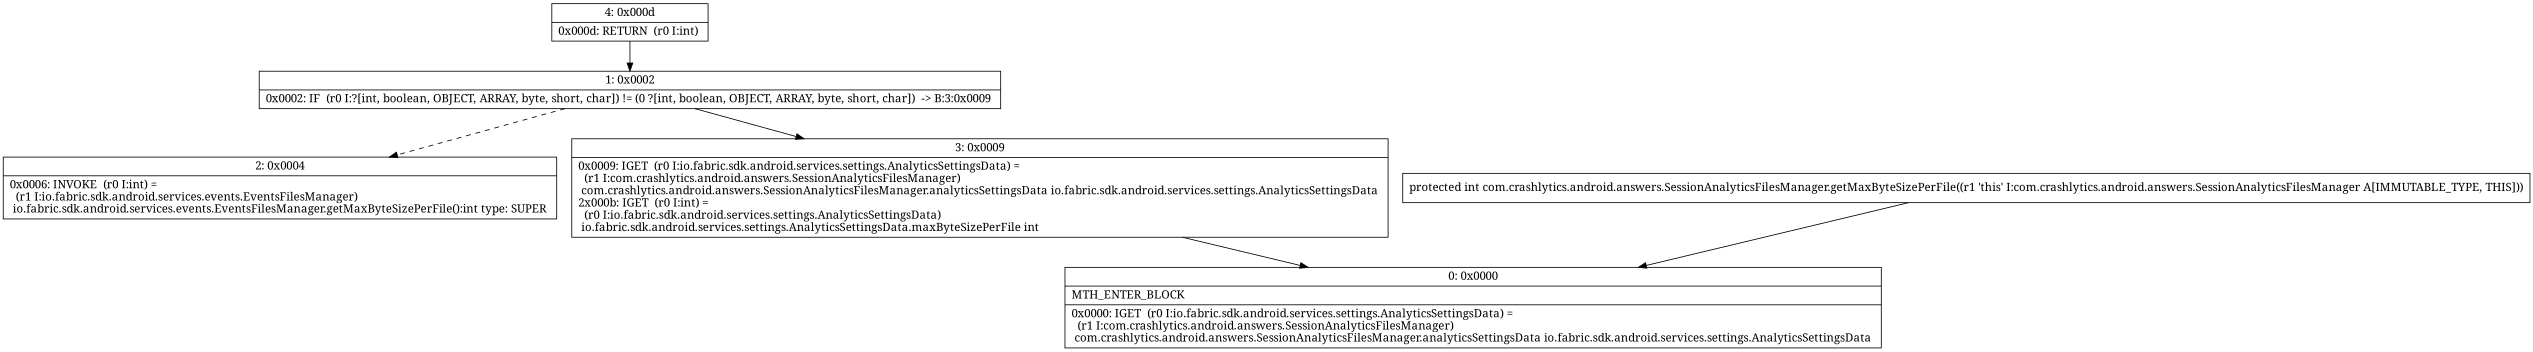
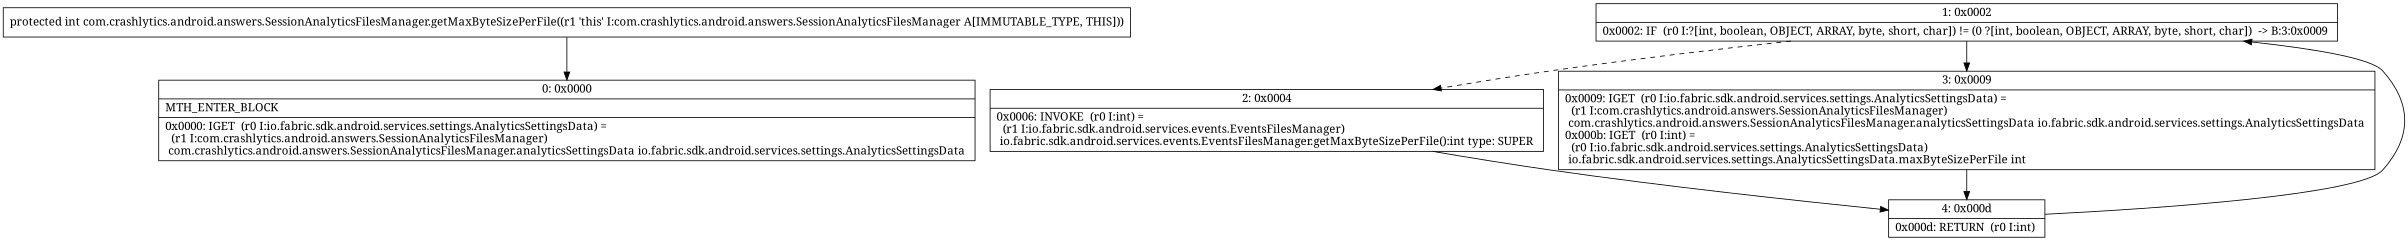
edge "2: 0x0004" -> "4: 0x000d": added
node "3: 0x0009": text "2x000b: IGET  (r0 I:int) =" -> "0x000b: IGET  (r0 I:int) ="
edge "3: 0x0009" -> "0: 0x0000": now "3: 0x0009" -> "4: 0x000d"
